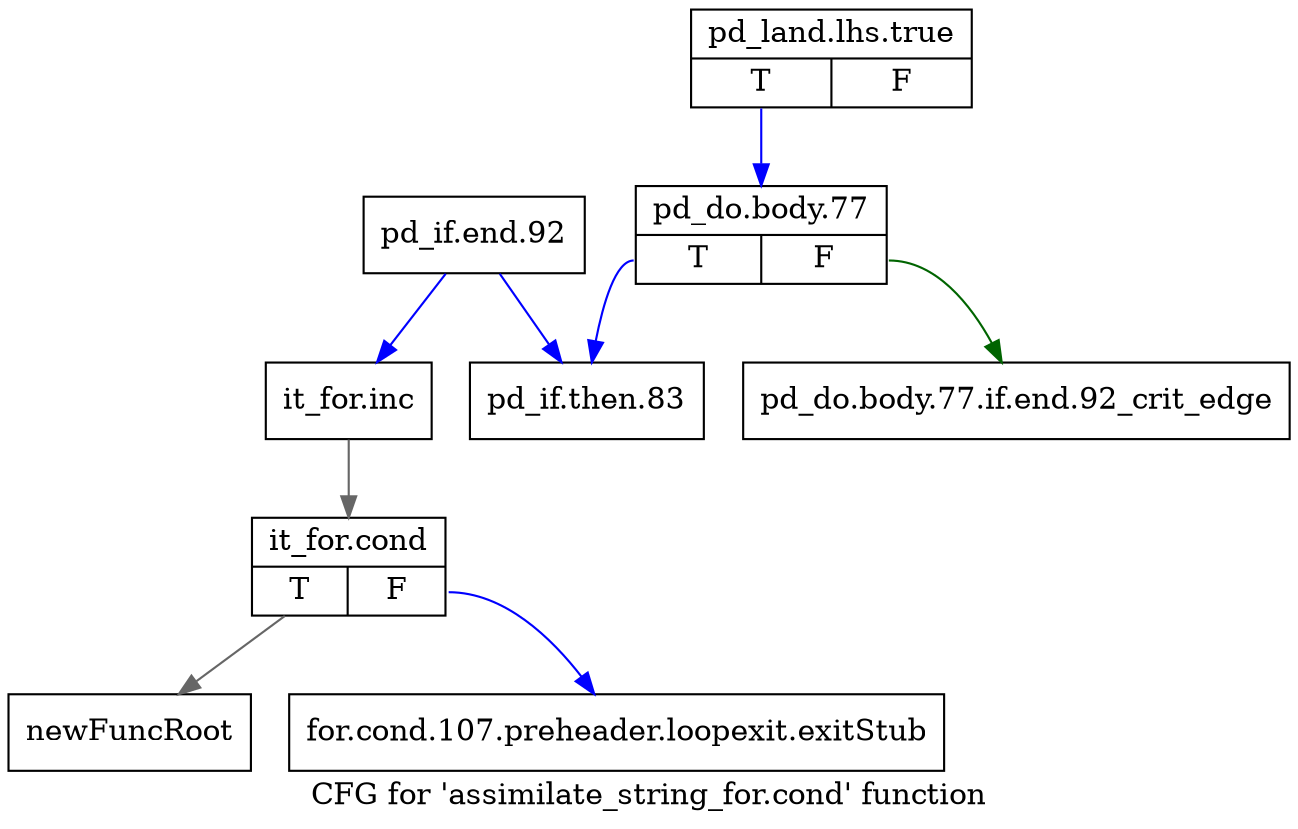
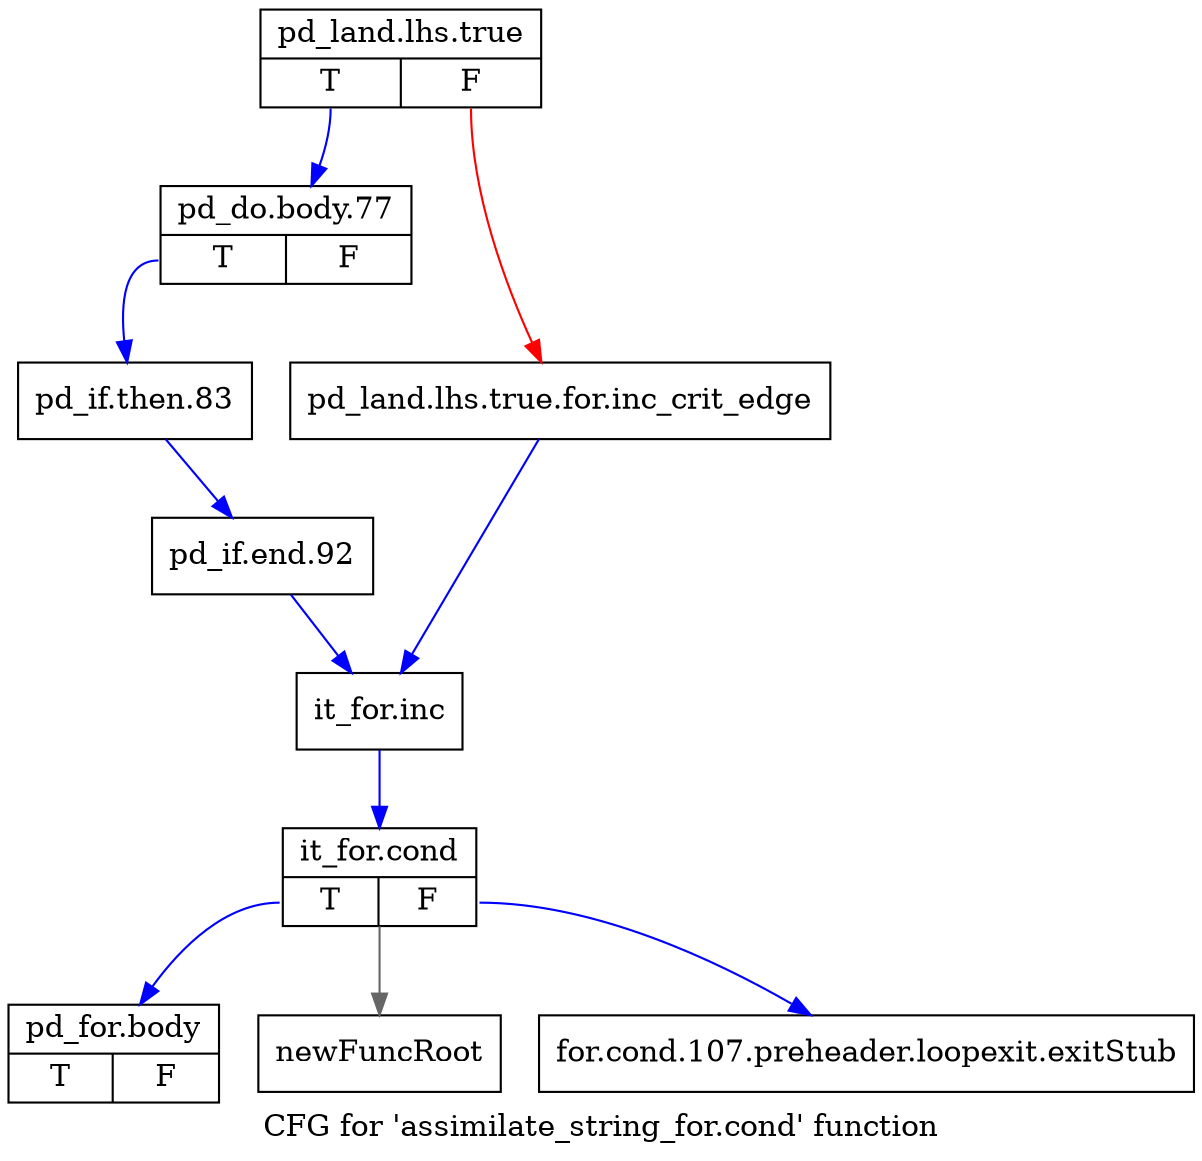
edge "pd_if.end.92" -> "pd_if.then.83": reversed
node "pd_land.lhs.true.for.inc_crit_edge": added
node "pd_do.body.77.if.end.92_crit_edge": removed
edge "it_for.inc" -> "it_for.cond": color gray40 -> blue
node "pd_for.body": added
